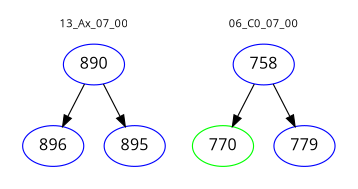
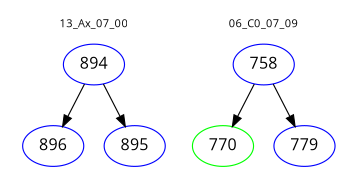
cluster "06_C0_07_00": label "06_C0_07_00" -> "06_C0_07_09"
node "890": label "890" -> "894"
